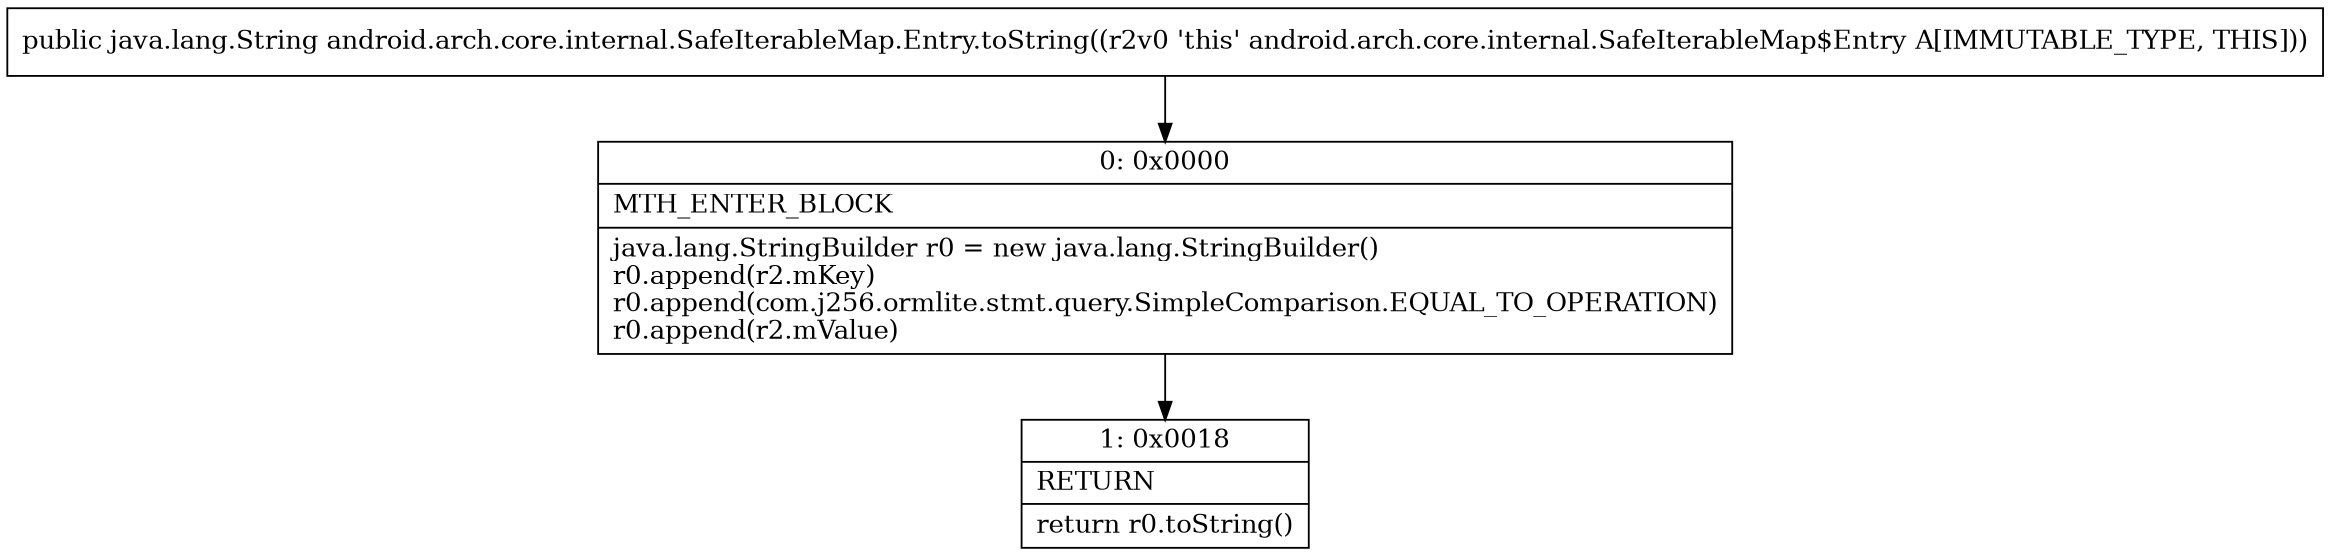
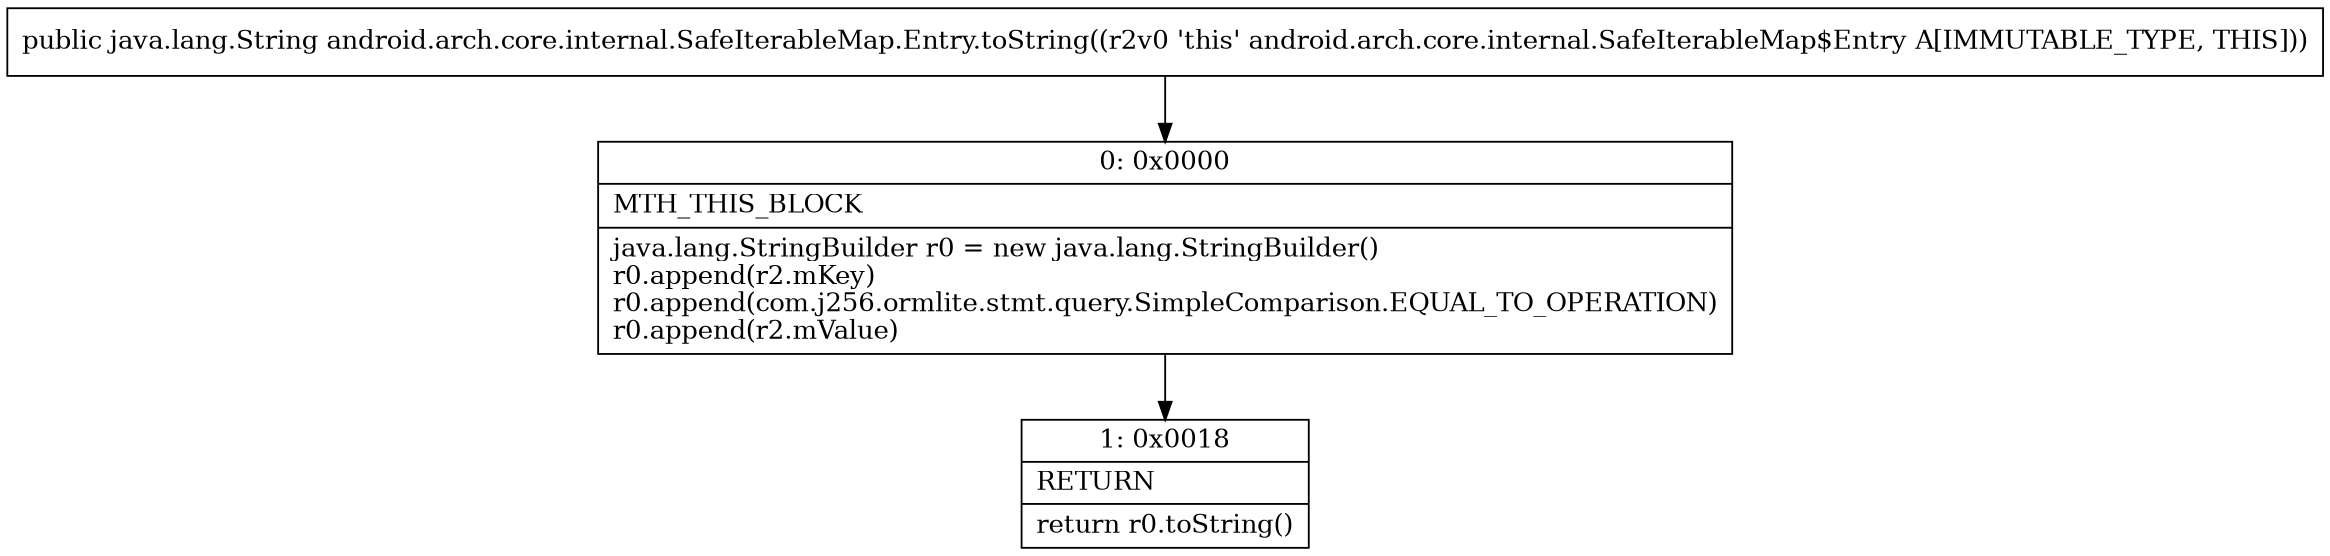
node "0: 0x0000": text "MTH_ENTER_BLOCK" -> "MTH_THIS_BLOCK"
